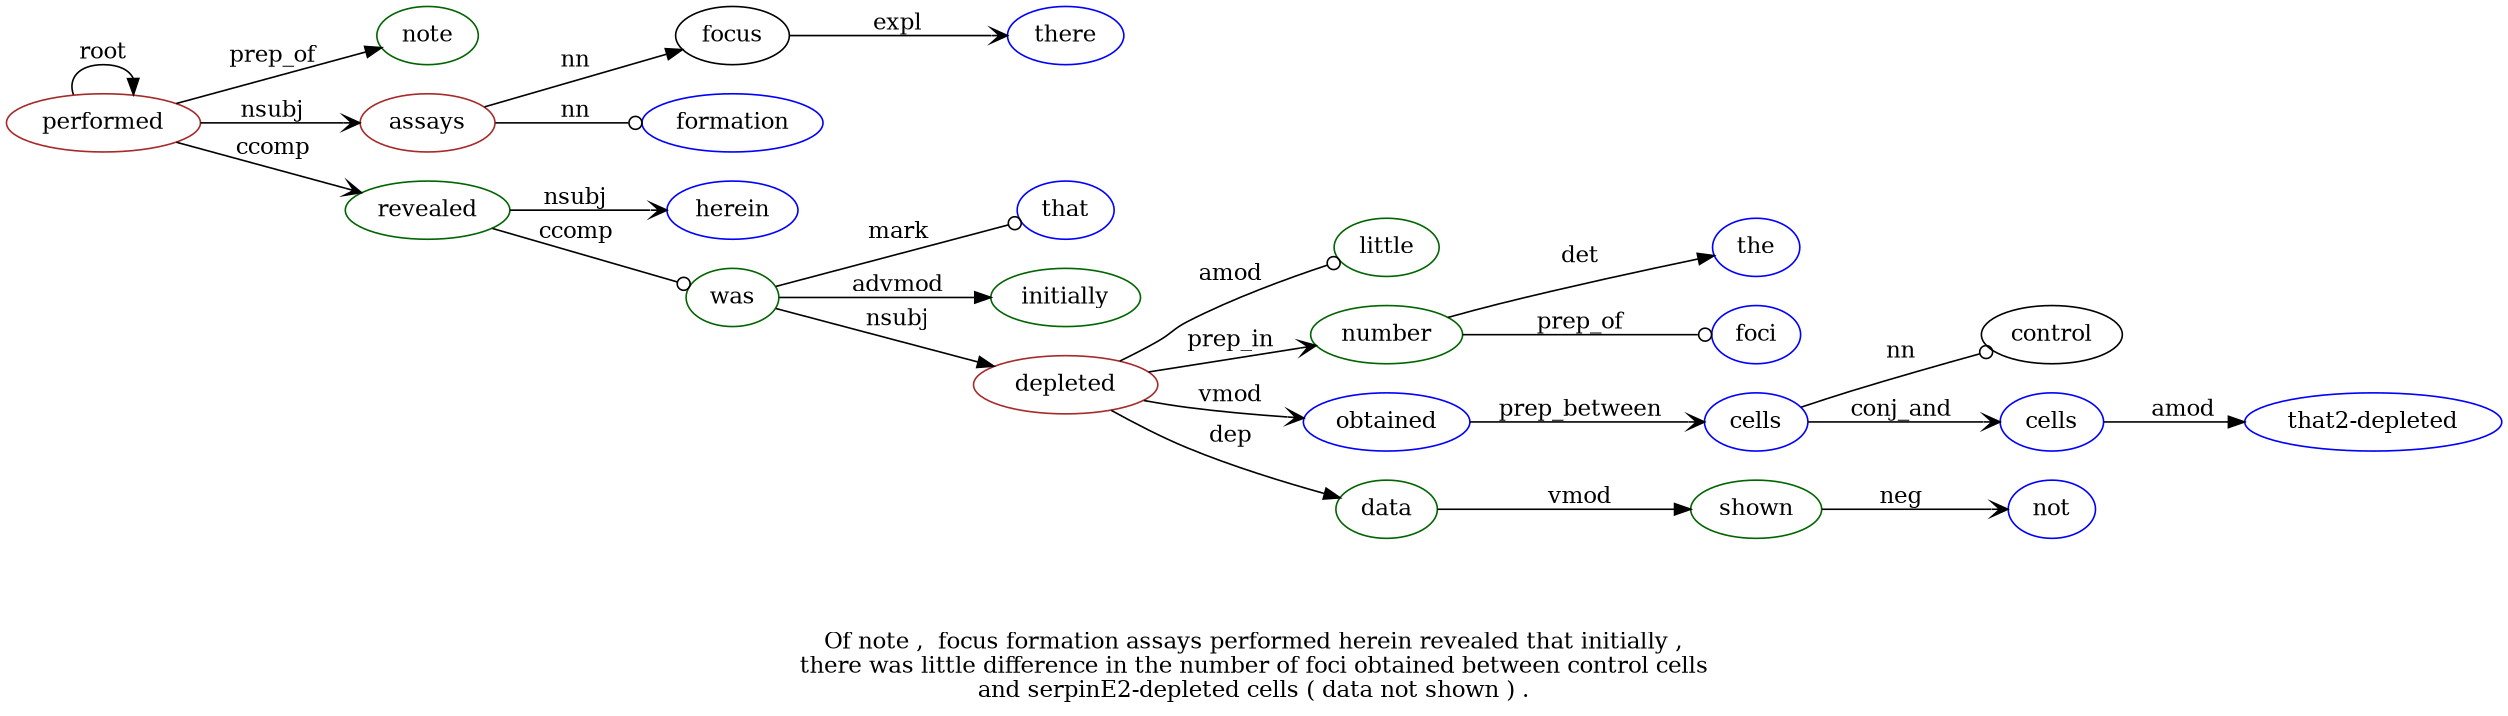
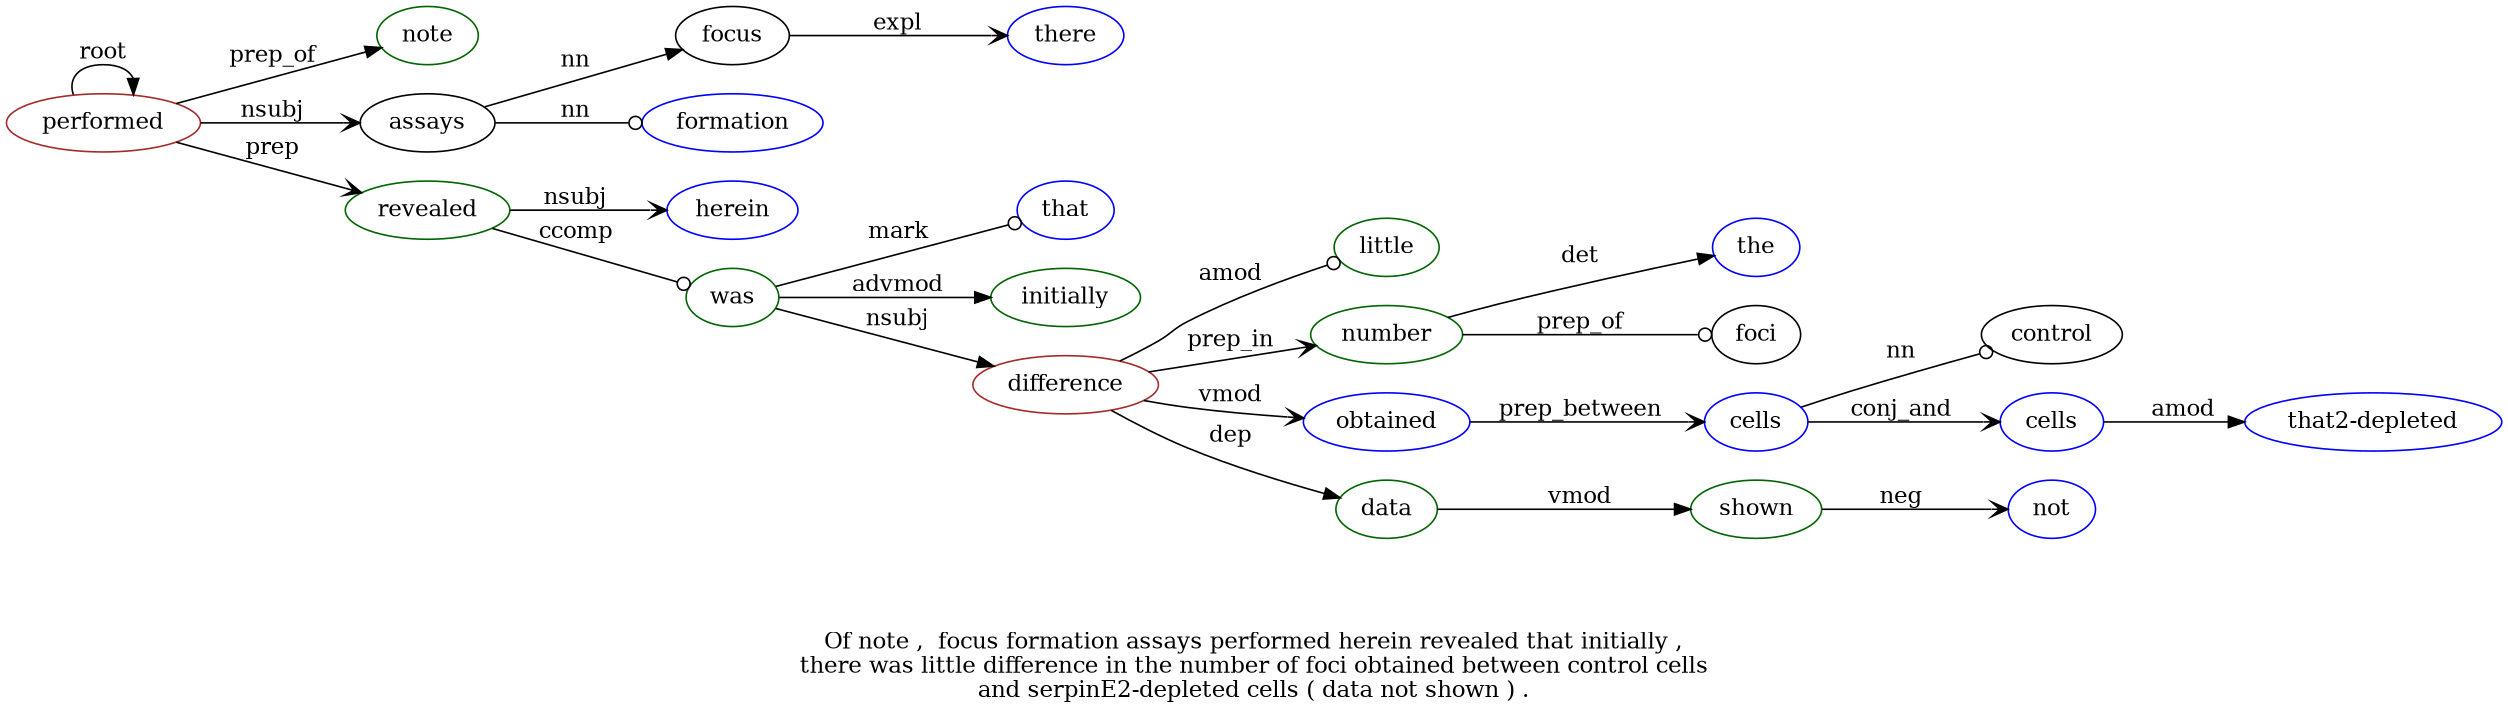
node "assays": color brown -> black
edge "performed" -> "revealed": label "ccomp" -> "prep"
node "foci": color blue -> black
node "depleted": label "depleted" -> "difference"
